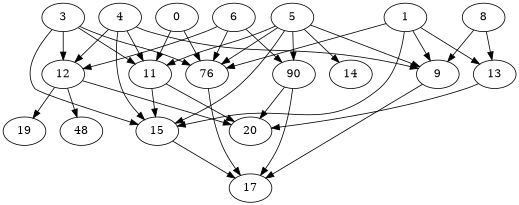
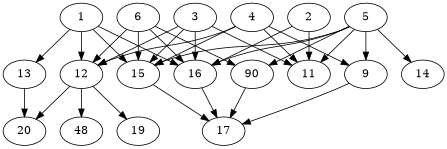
node "0": label "0" -> "2"
node "8": removed
edge "1" -> "9": now "1" -> "12"
node "76": label "76" -> "16"
edge "11" -> "15": now "6" -> "15"
edge "90" -> "20": removed
edge "11" -> "20": removed
